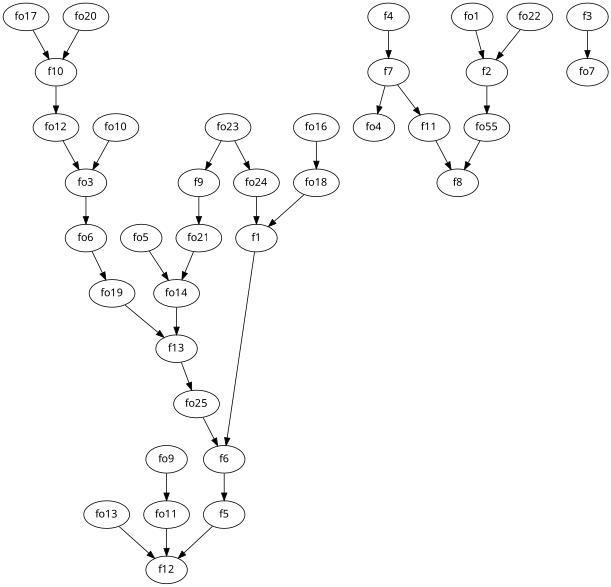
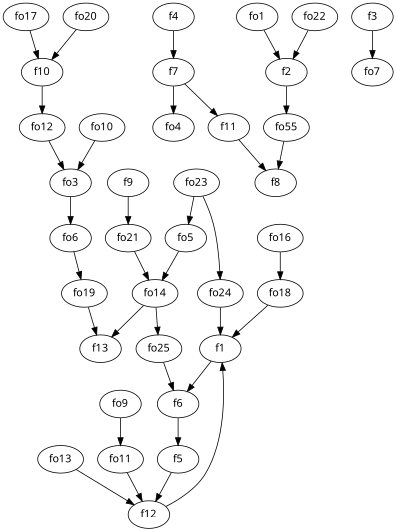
edge "fo23" -> "f9": now "fo23" -> "fo5"
edge "f13" -> "fo25": now "fo14" -> "fo25"
edge "f12" -> "f1": added
